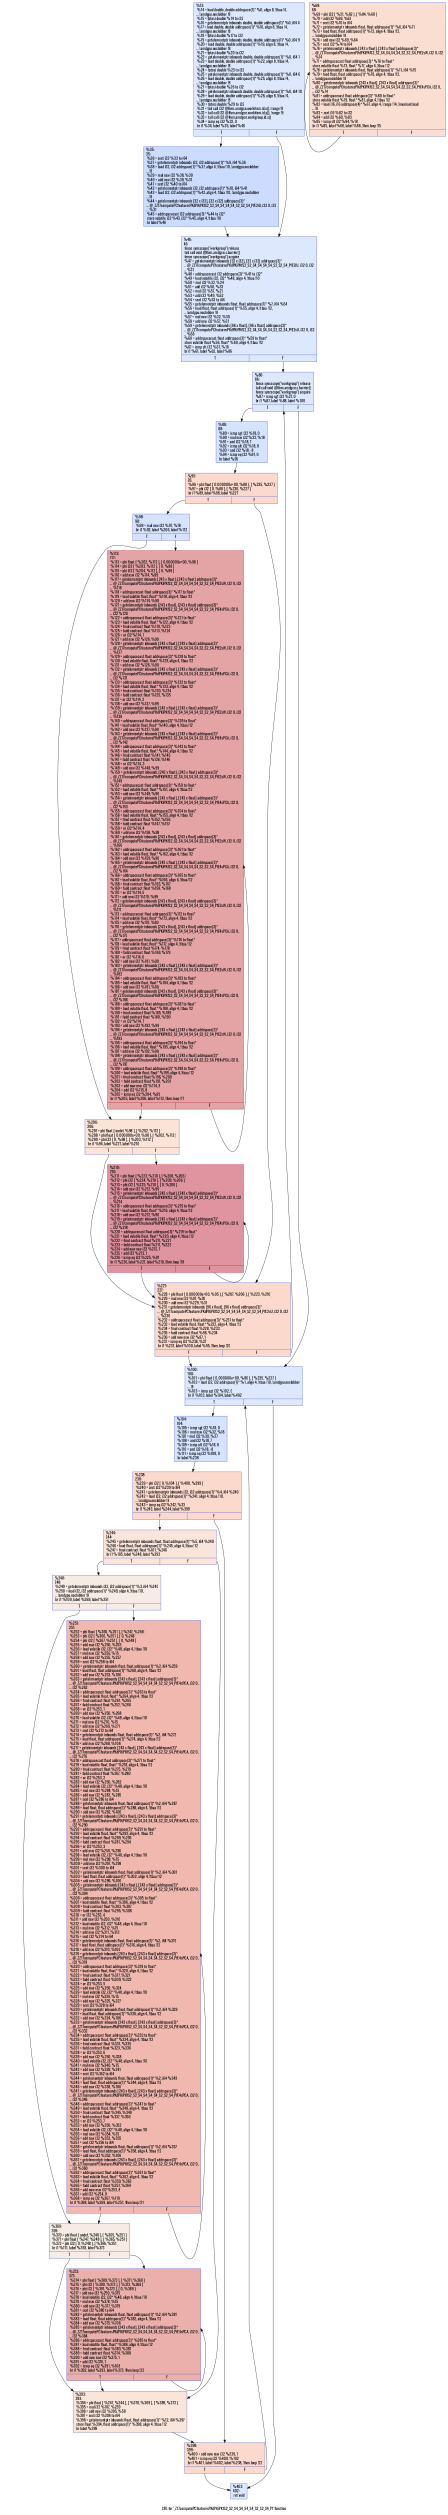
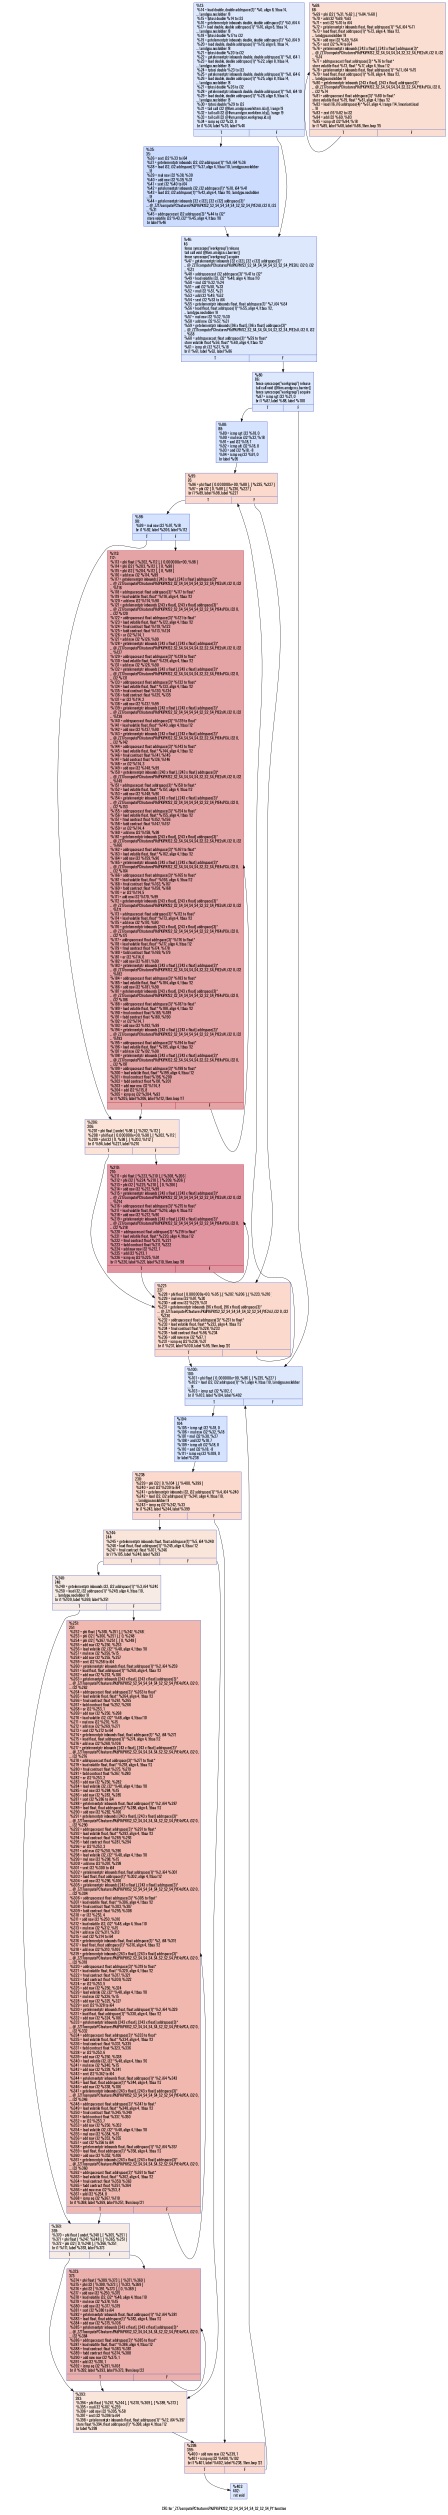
edge "%227:" -> "%86:": now "%227:" -> "%95:"
edge "%100:" -> "%402:": removed
